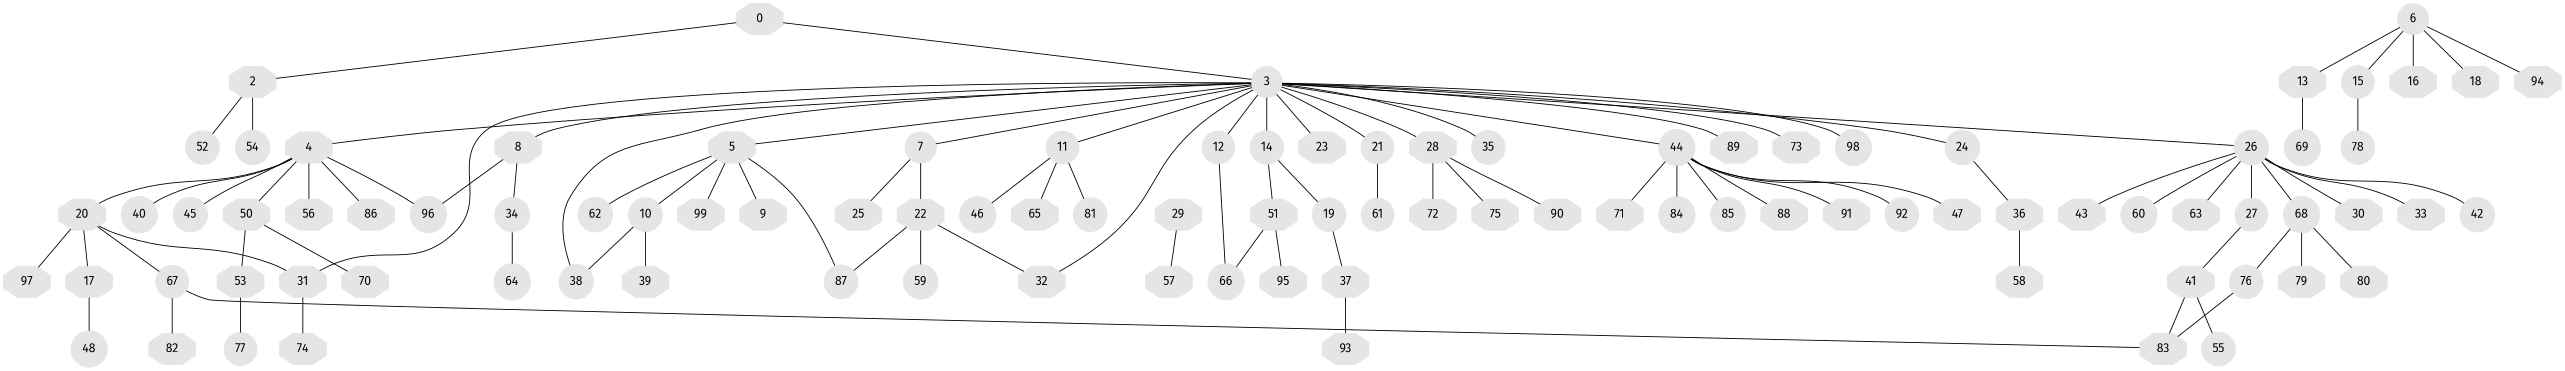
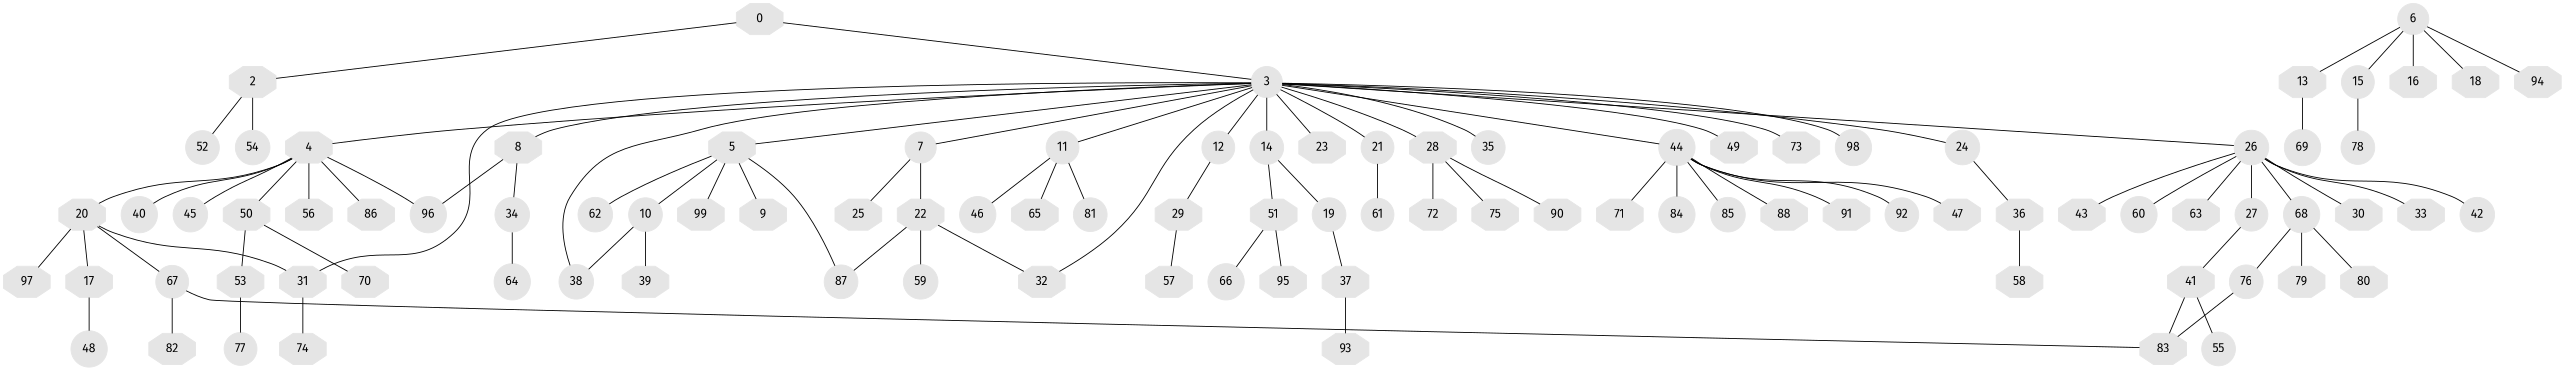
node "89": label "89" -> "49"
edge "12" -- "66": now "12" -- "29"
